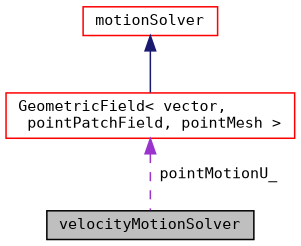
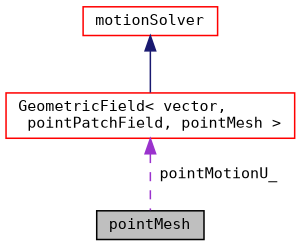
node "velocityMotionSolver": label "velocityMotionSolver" -> "pointMesh"
